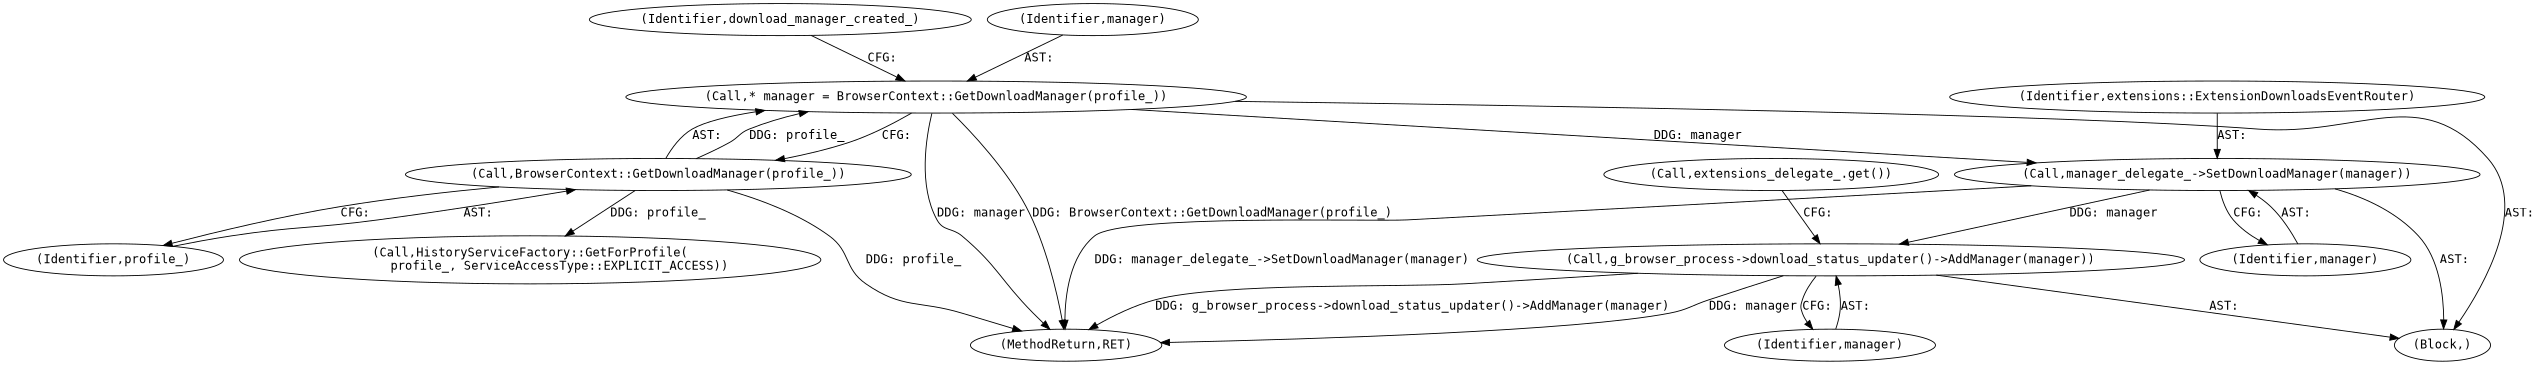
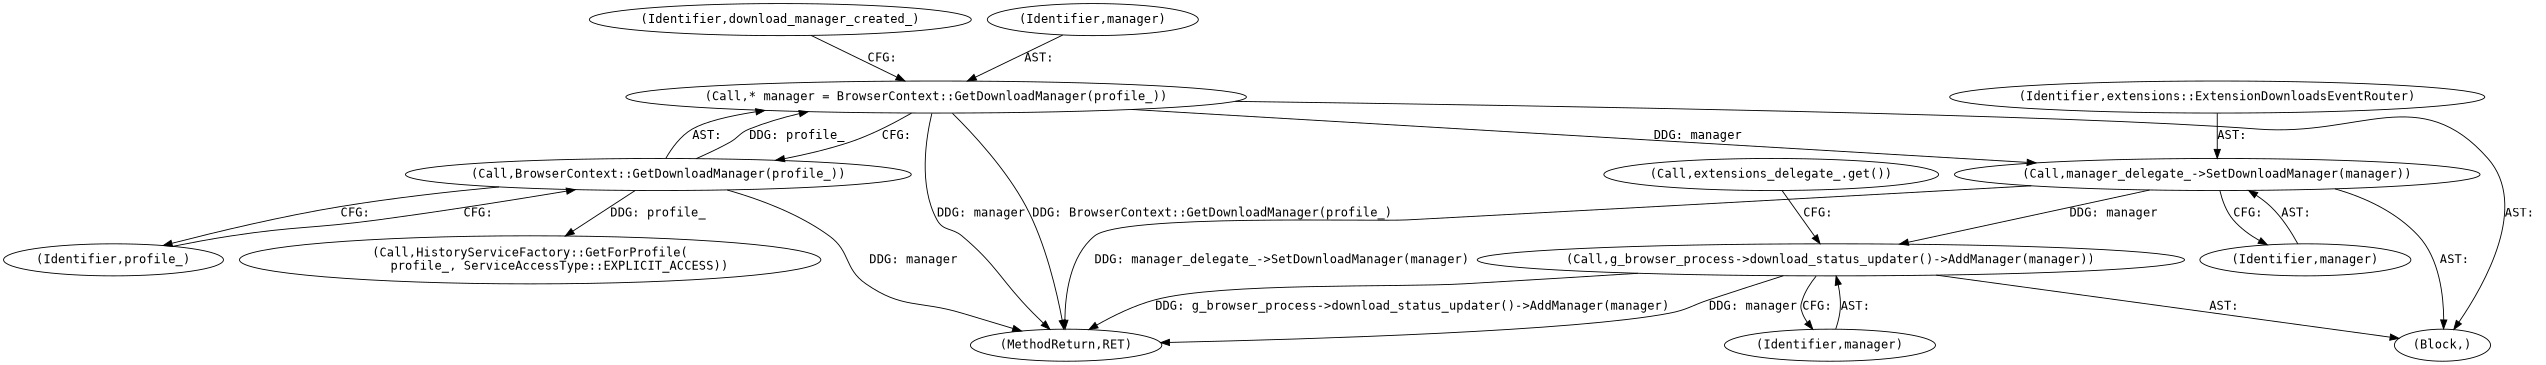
edge "(Identifier,profile_)" -> "(Call,BrowserContext::GetDownloadManager(profile_))": label "AST: " -> "CFG: "
edge "(Call,BrowserContext::GetDownloadManager(profile_))" -> "(MethodReturn,RET)": label "DDG: profile_" -> "DDG: manager"
